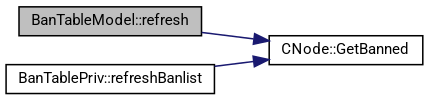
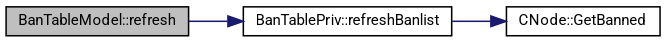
edge "BanTableModel::refresh" -> "CNode::GetBanned": now "BanTableModel::refresh" -> "BanTablePriv::refreshBanlist"
